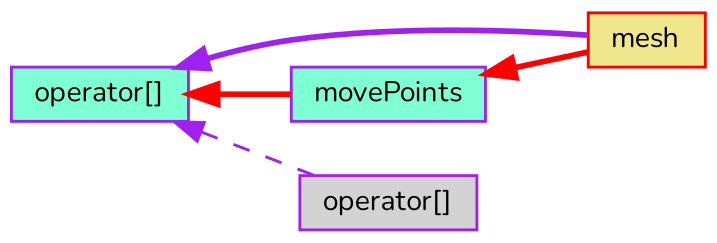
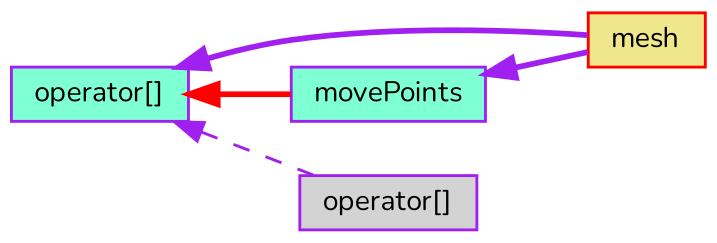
edge "mesh" -> "movePoints": color red -> purple
